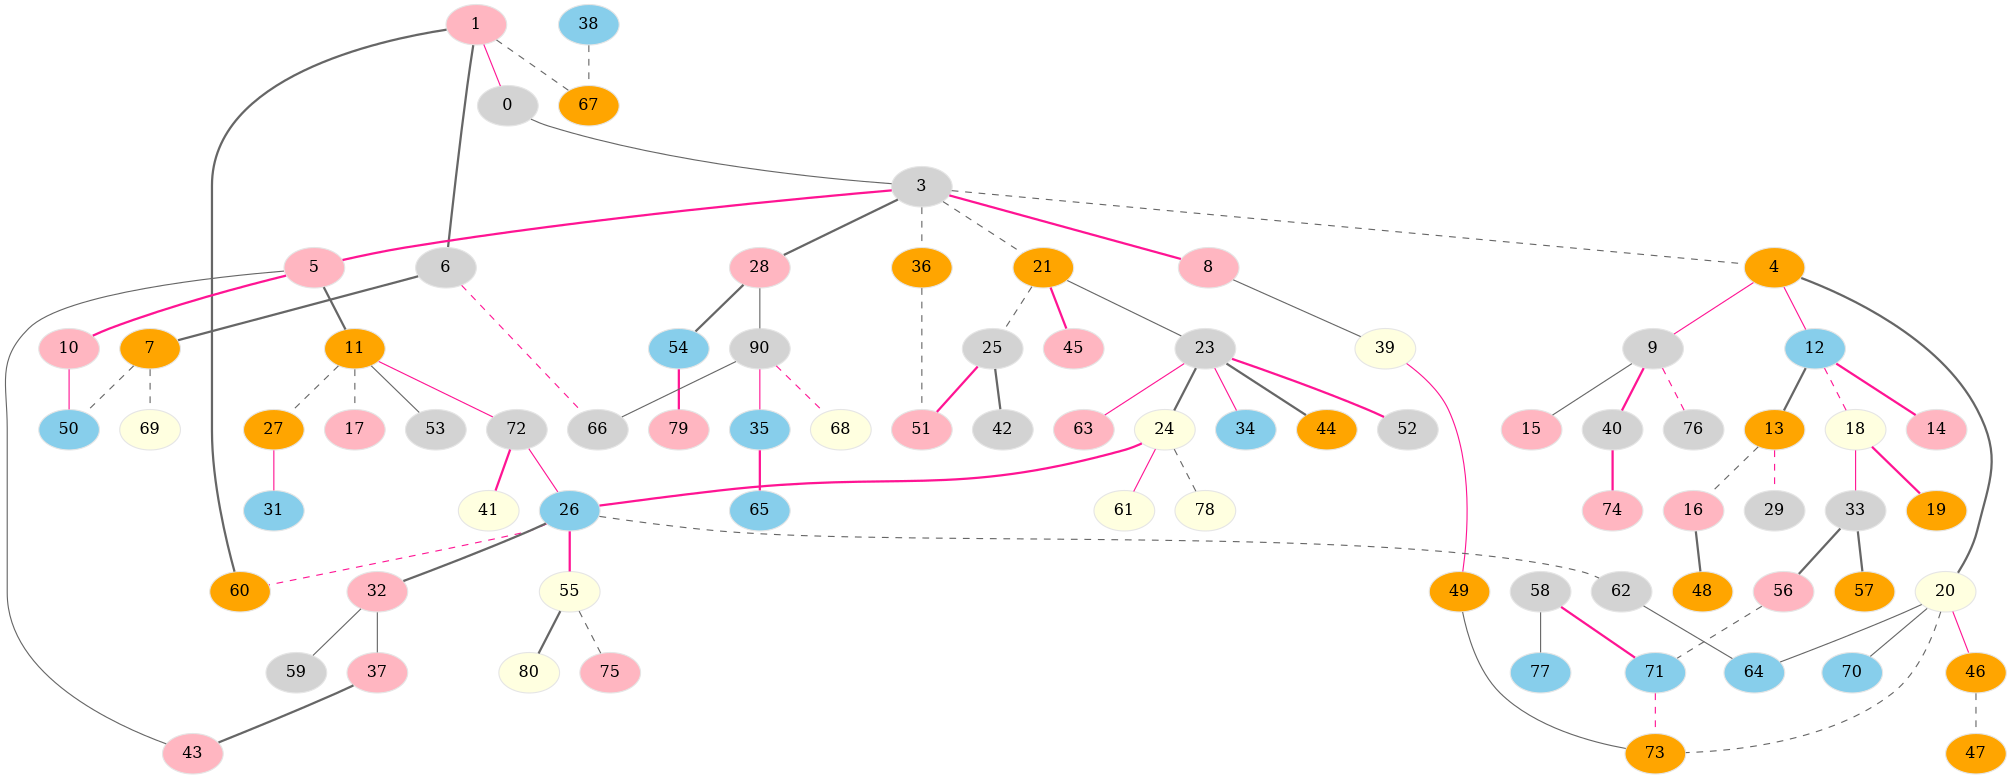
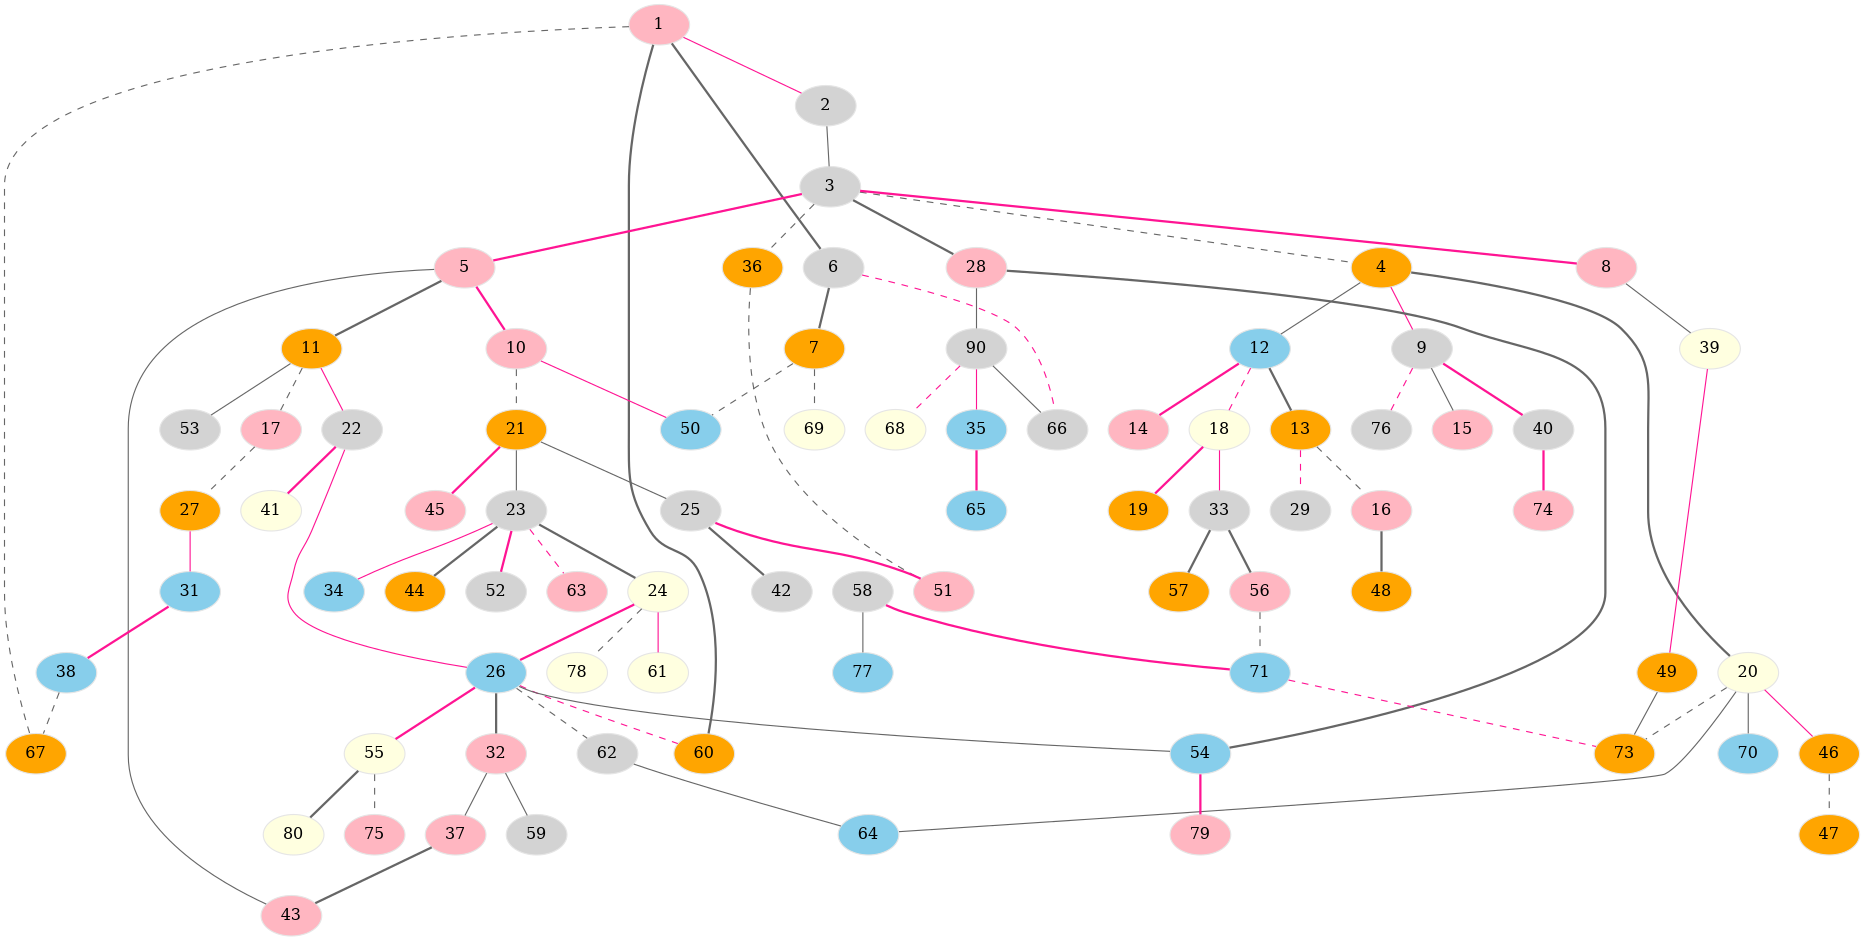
node "0": label "0" -> "2"
edge "3" -- "21": now "10" -- "21"
edge "21" -- "25": style dashed -> solid
edge "4" -- "12": color deeppink -> gray40
edge "11" -- "27": now "17" -- "27"
edge "23" -- "63": style solid -> dashed
node "72": label "72" -> "22"
edge "31" -- "38": added
edge "26" -- "54": added
